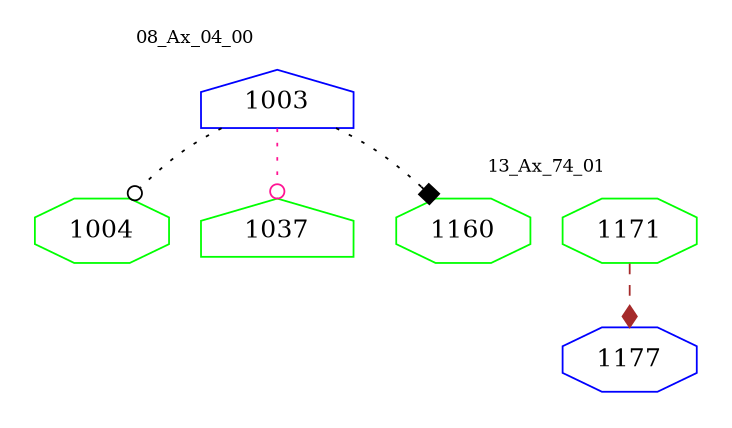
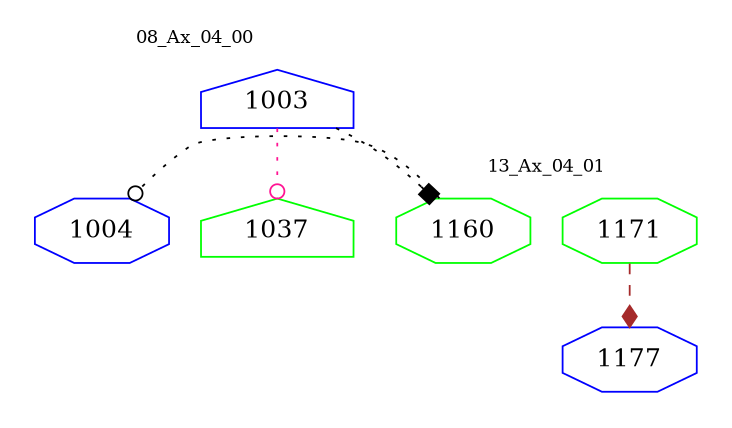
edge "1003" -> "1004": now "1160" -> "1004"
cluster "13_Ax_74_01": label "13_Ax_74_01" -> "13_Ax_04_01"
node "1004": color green -> blue
